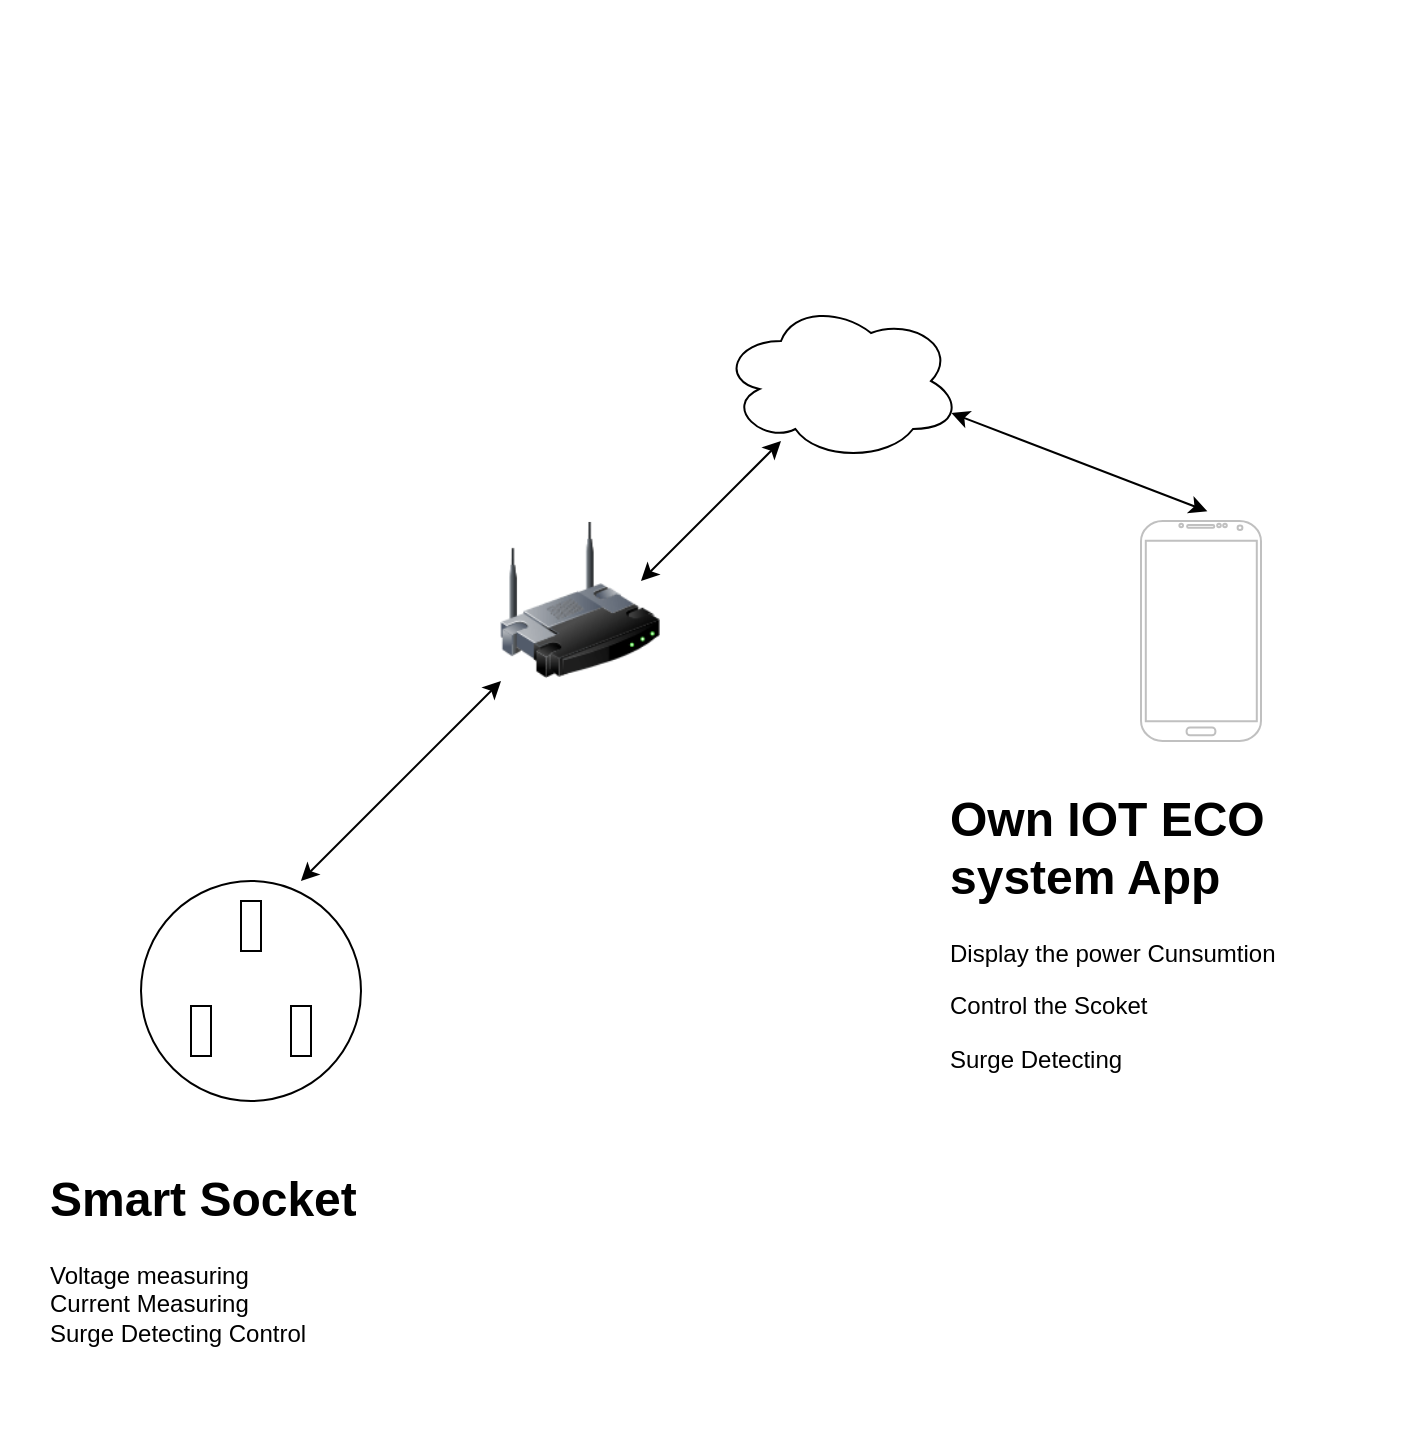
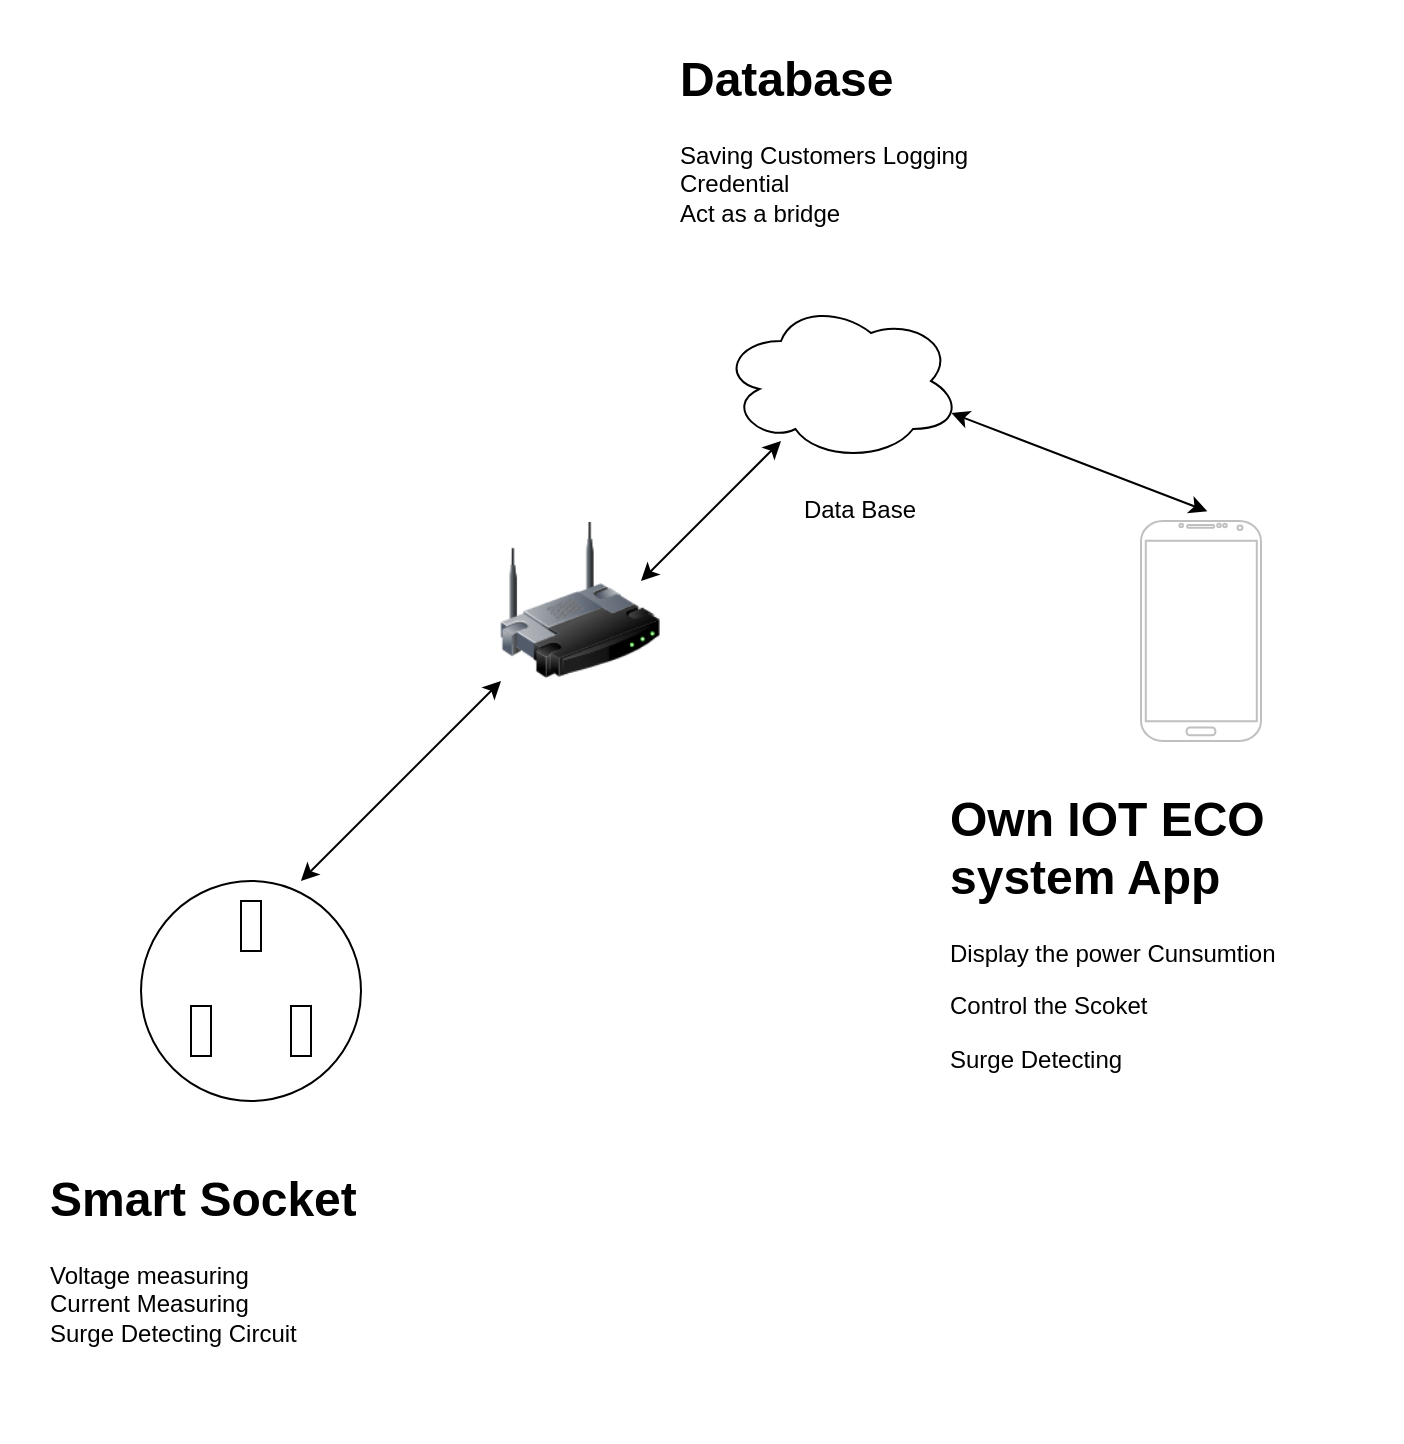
node "Database Saving Customers Logging Credential Act as a bridge": added
node "Data Base": added
node "Smart Socket Voltage measuring Current Measuring Surge Detecting Control": label "Smart Socket Voltage measuring Current Measuring Surge Detecting Control" -> "Smart Socket Voltage measuring Current Measuring Surge Detecting Circuit"
